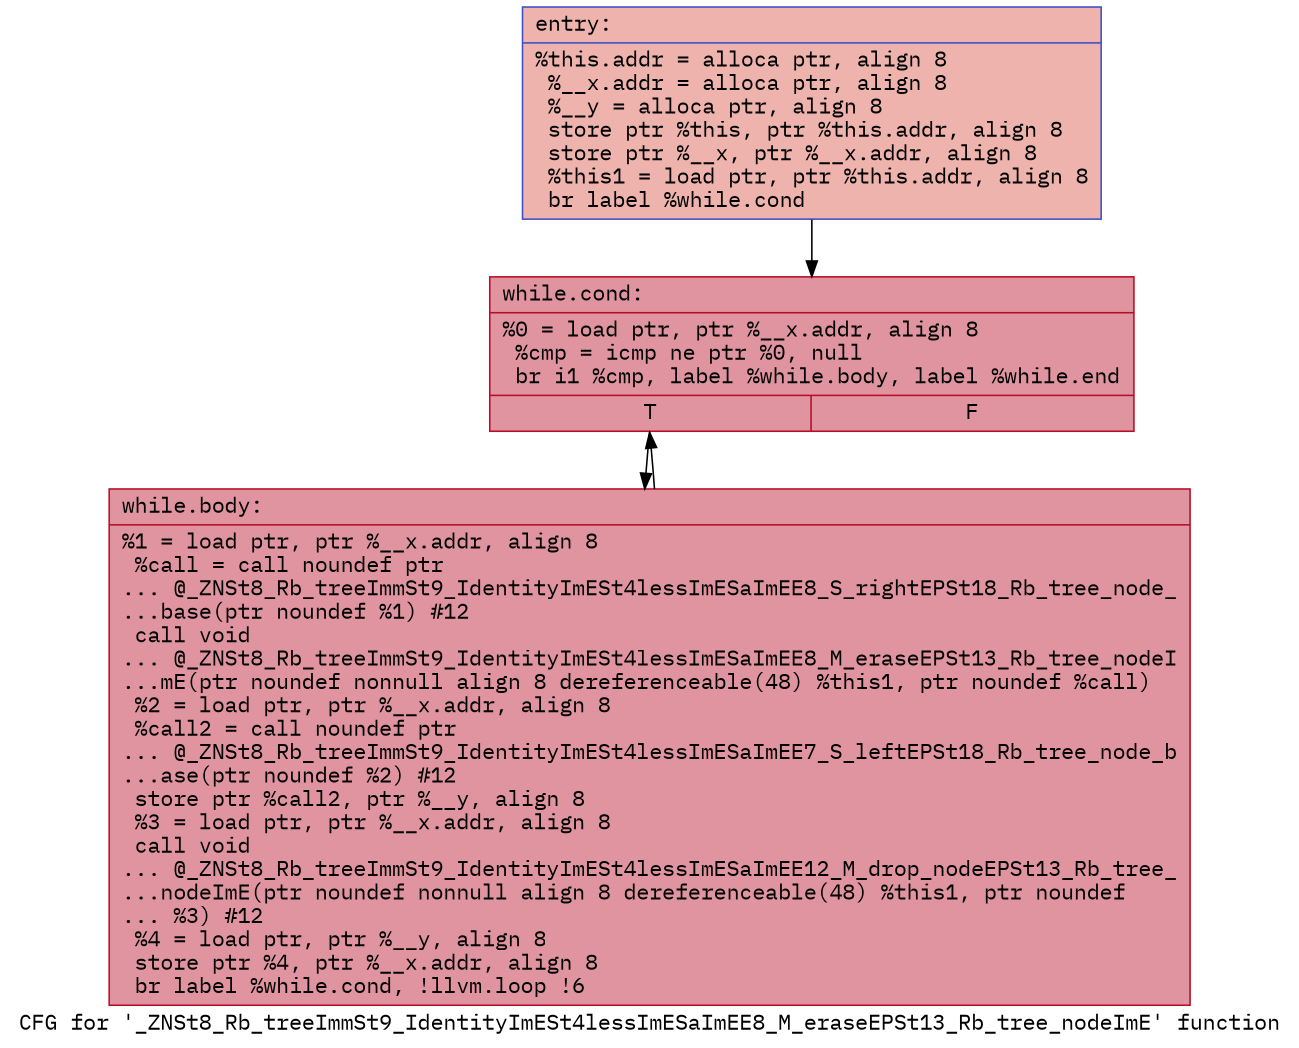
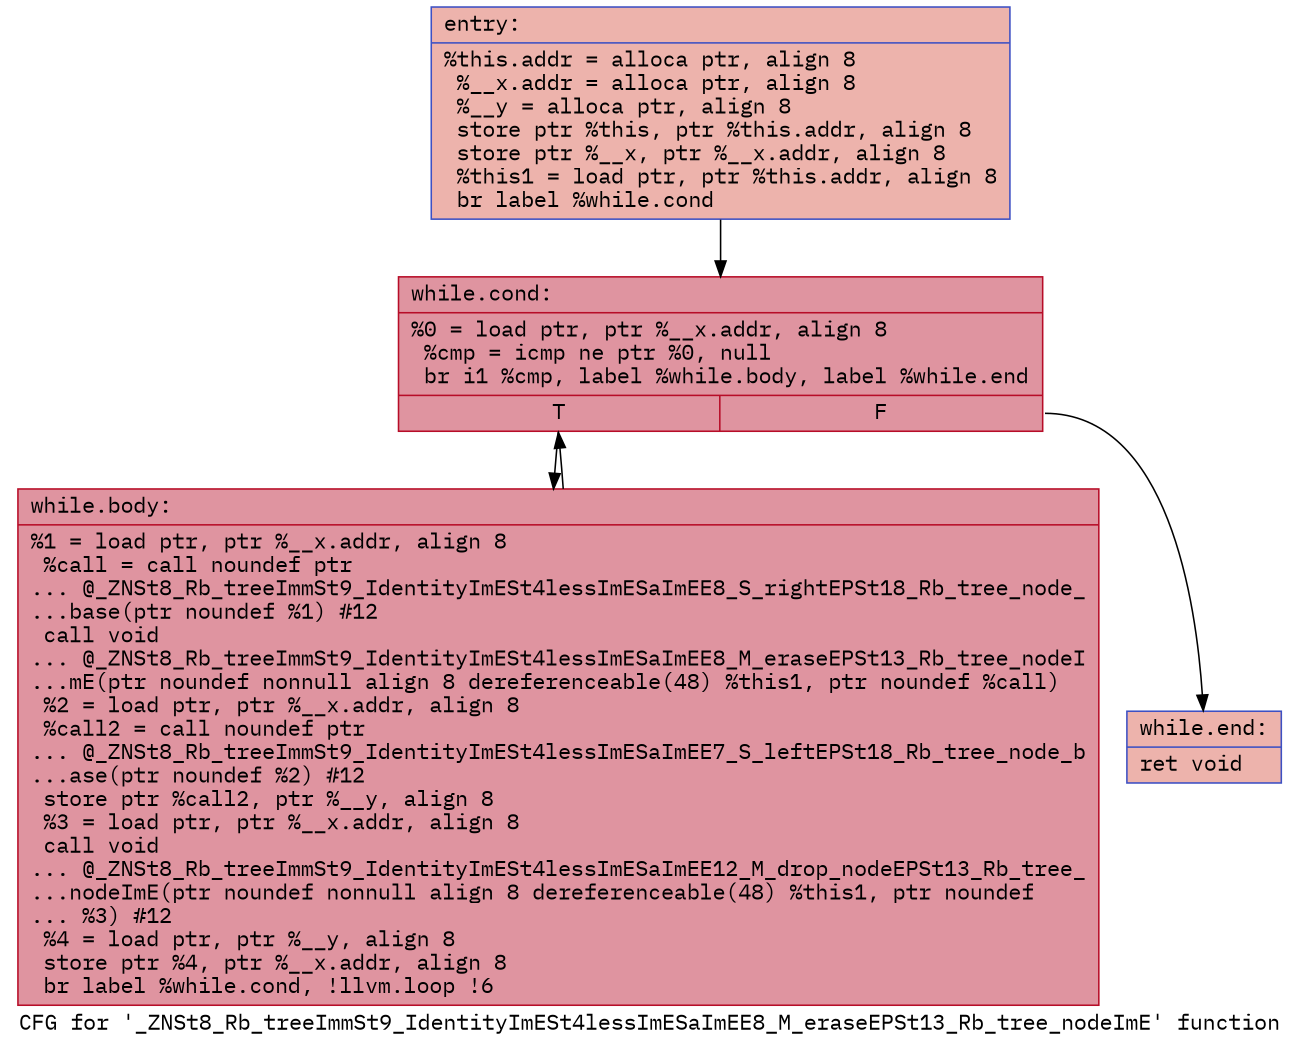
node "while.end:": added
